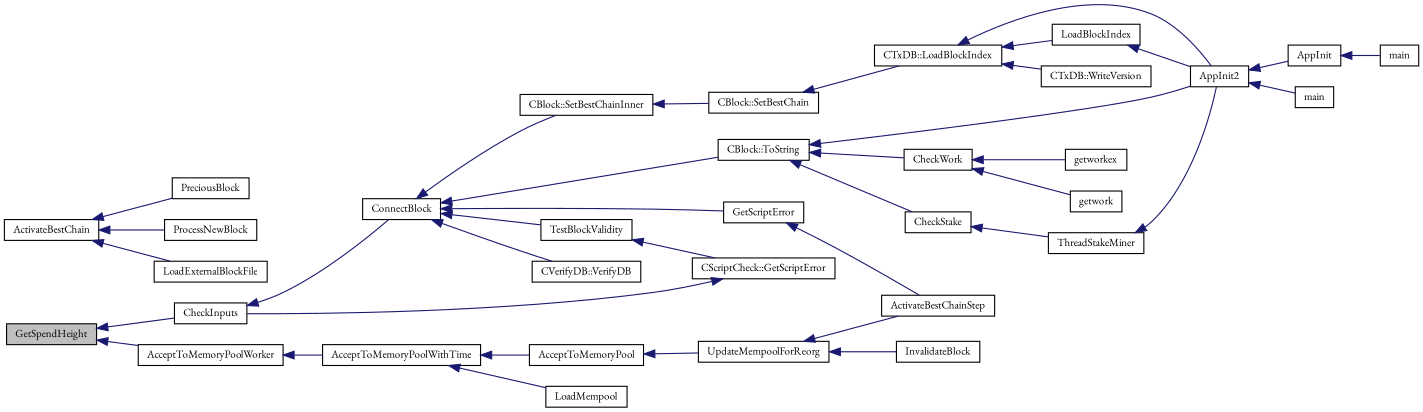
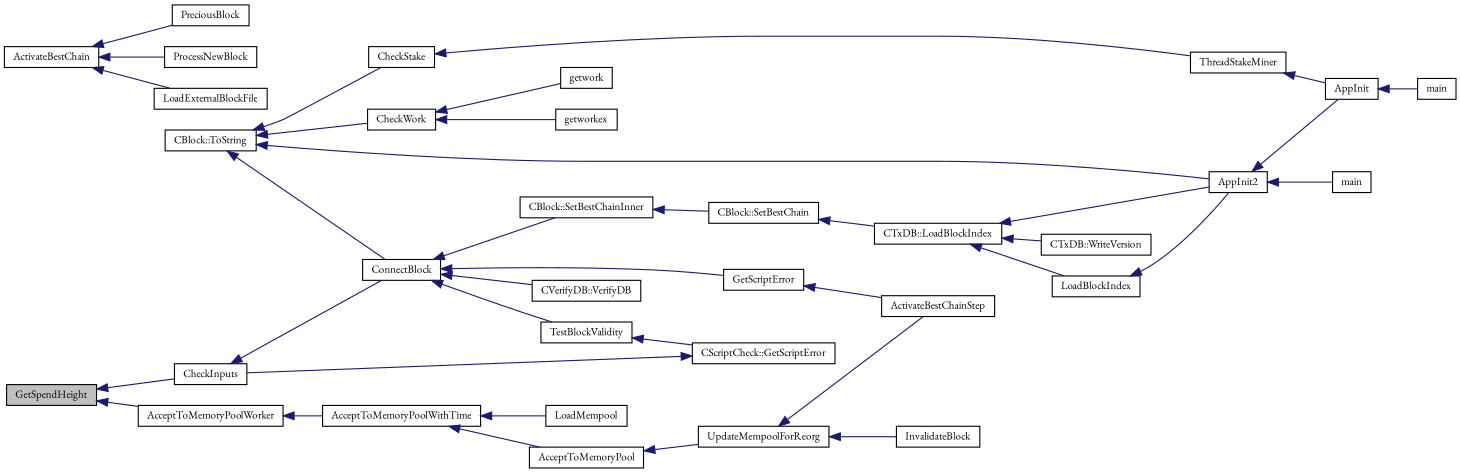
edge "AppInit2" -> "ThreadStakeMiner": now "AppInit" -> "ThreadStakeMiner"
edge "CBlock::ToString" -> "ConnectBlock": reversed
